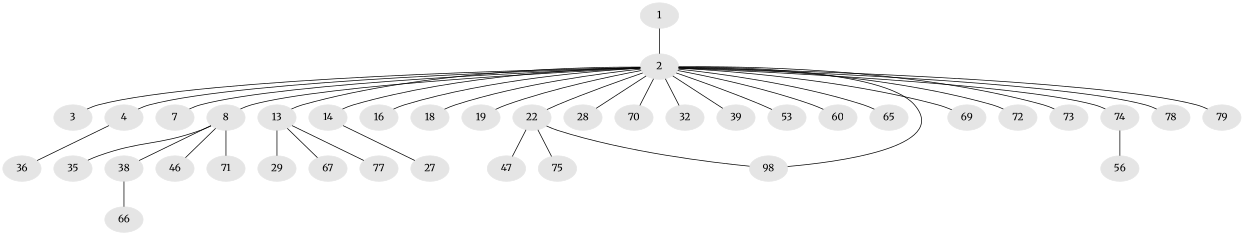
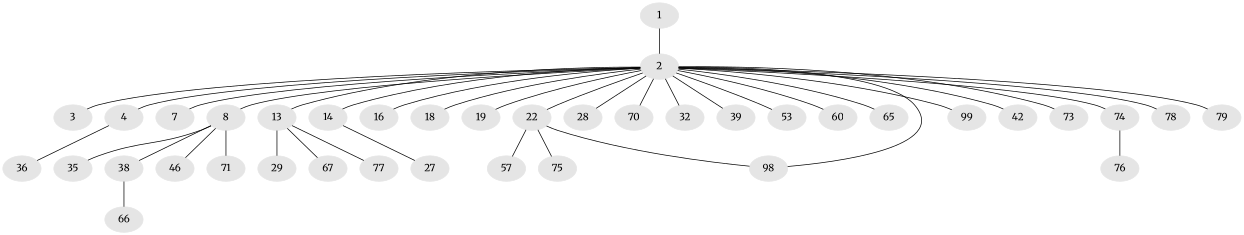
node "69": label "69" -> "99"
node "72": label "72" -> "42"
node "47": label "47" -> "57"
node "56": label "56" -> "76"
